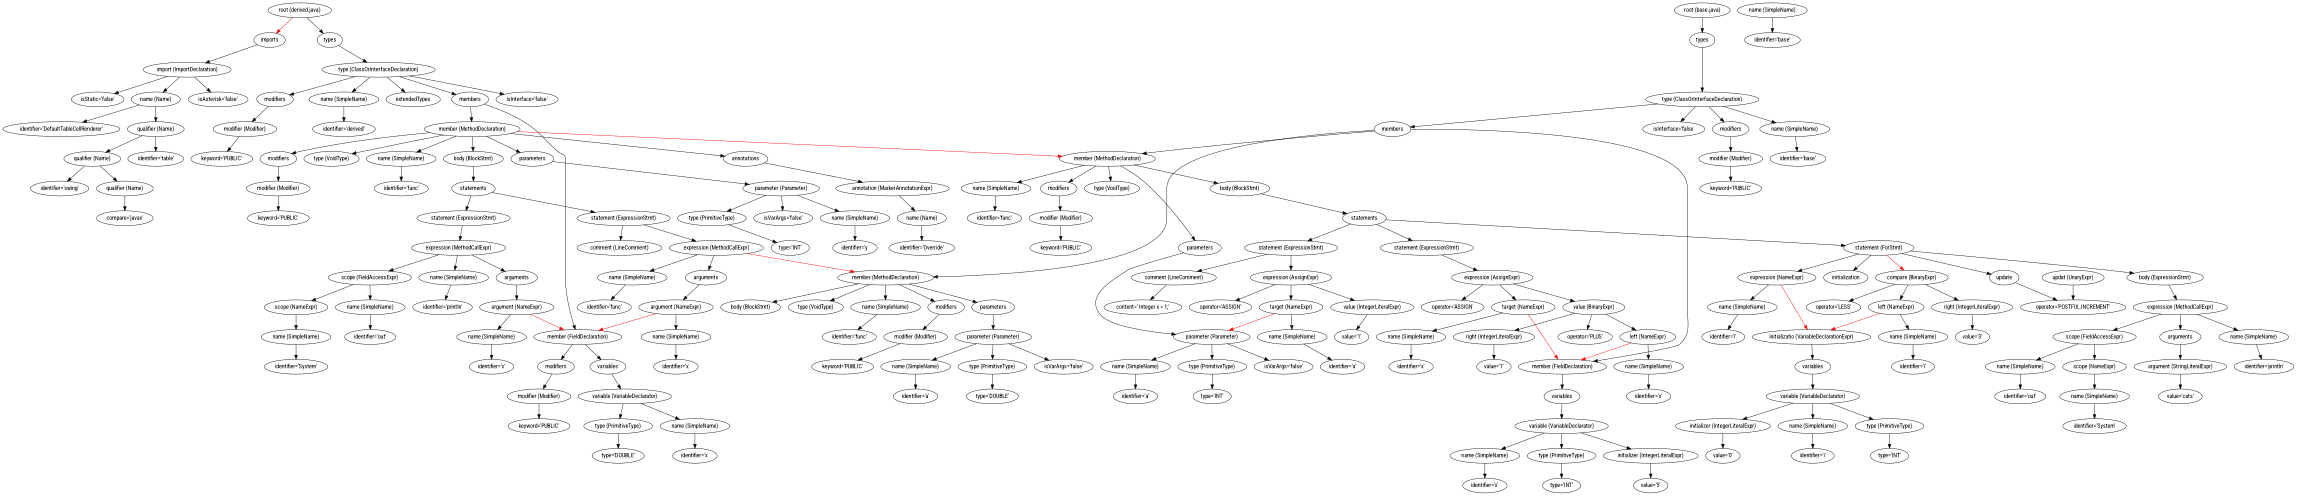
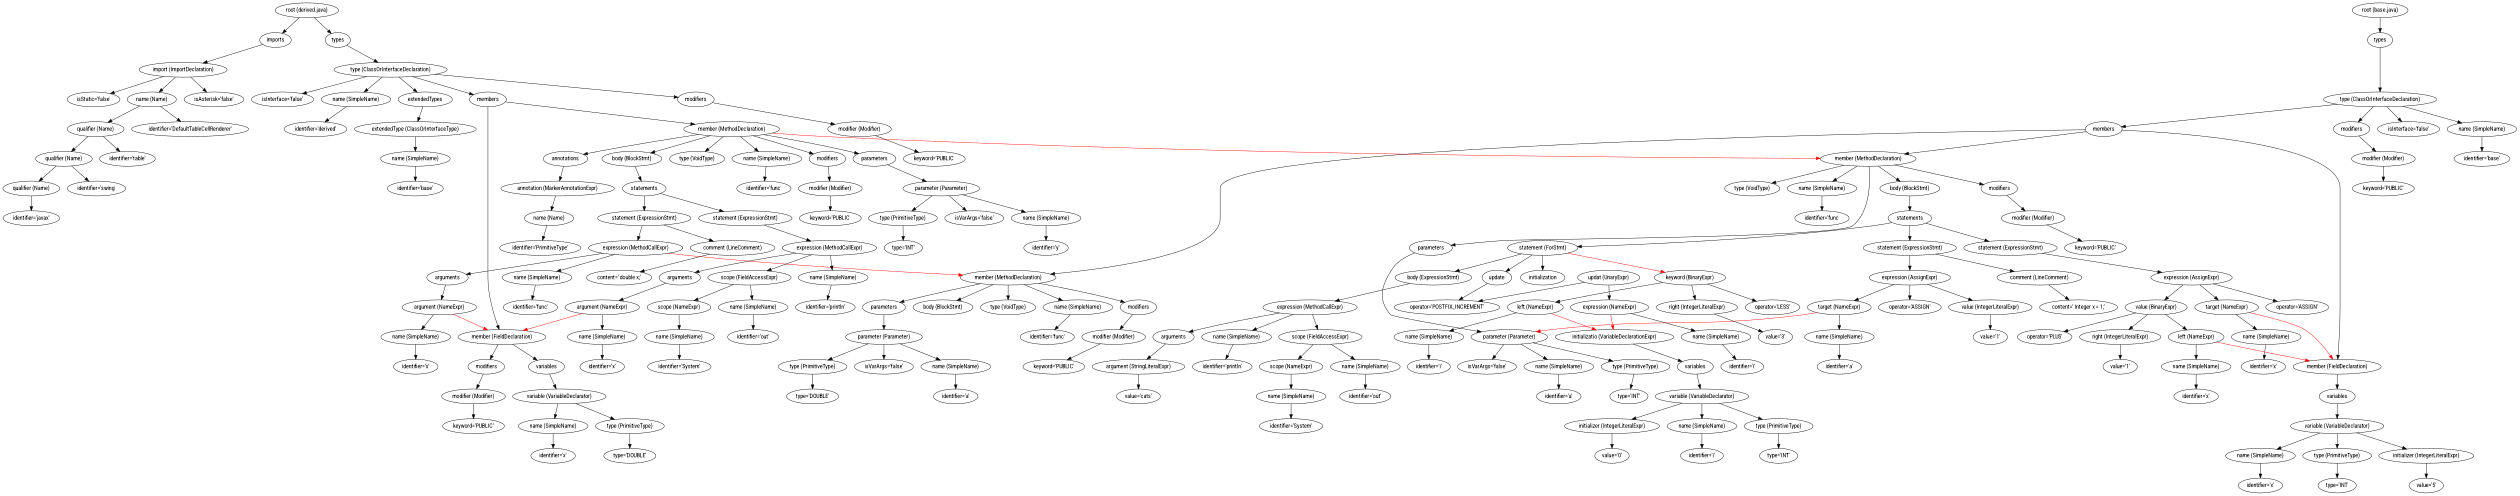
edge "root (derived.java)" -> "imports": color red -> black
node "extendedType (ClassOrInterfaceType)": added
node "compare='javax'": label "compare='javax'" -> "identifier='javax'"
node "identifier='Override'": label "identifier='Override'" -> "identifier='PrimitiveType'"
edge "statement (ForStmt)" -> "expression (NameExpr)": now "updat (UnaryExpr)" -> "expression (NameExpr)"
node "content=' double x;'": added
node "compare (BinaryExpr)": label "compare (BinaryExpr)" -> "keyword (BinaryExpr)"
